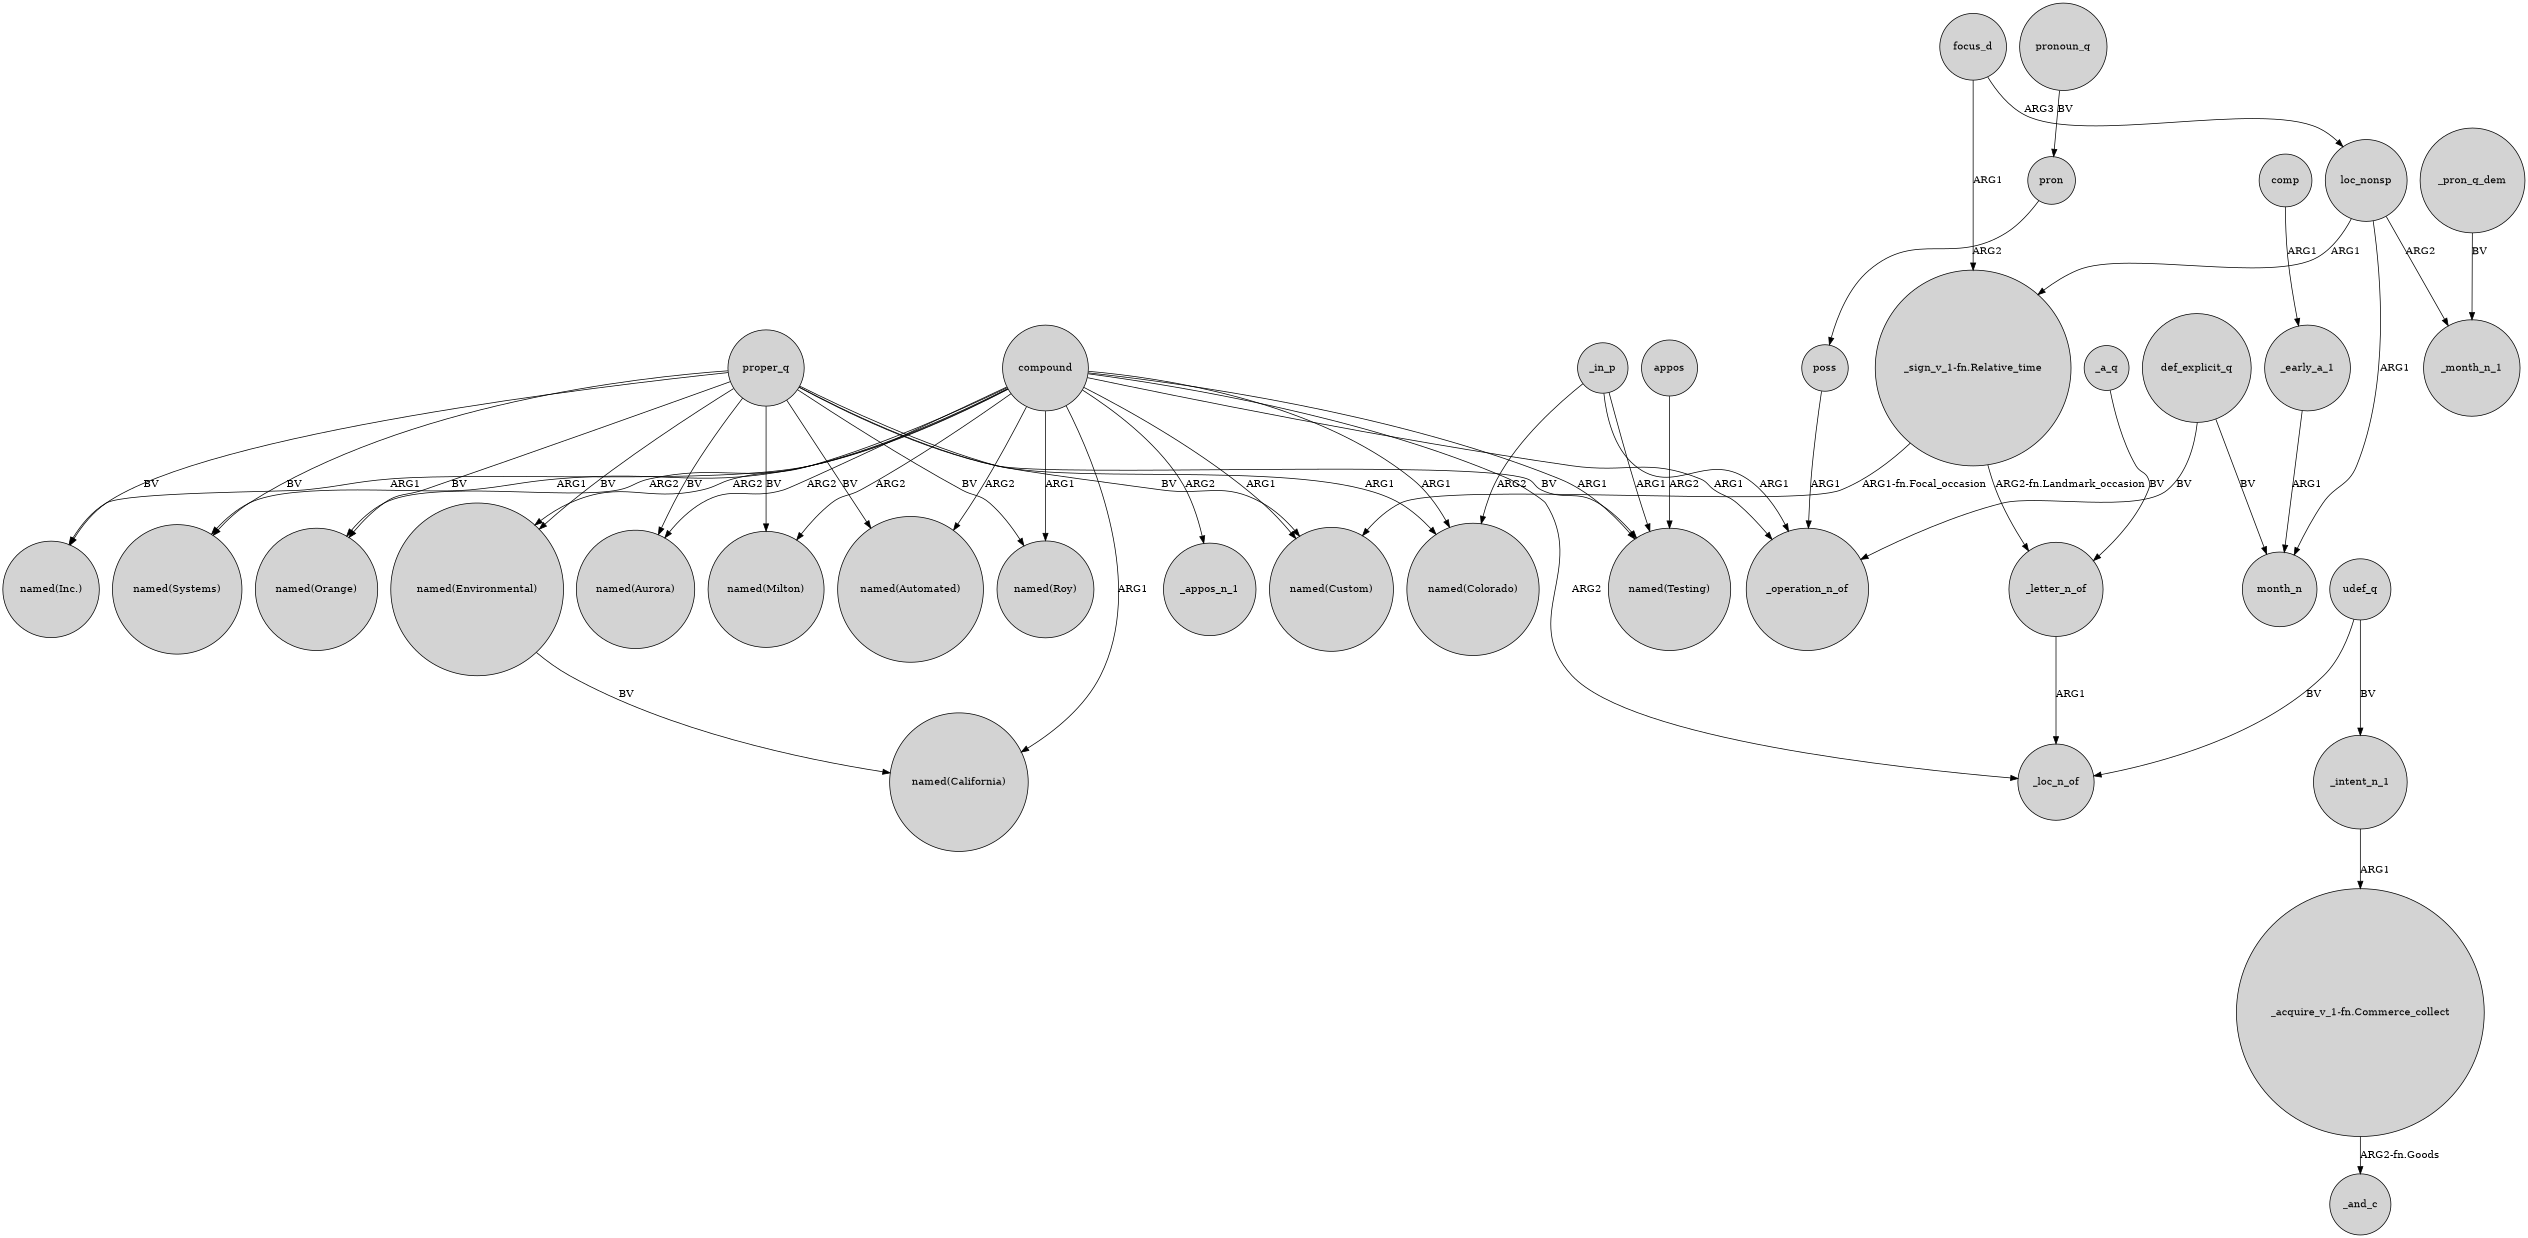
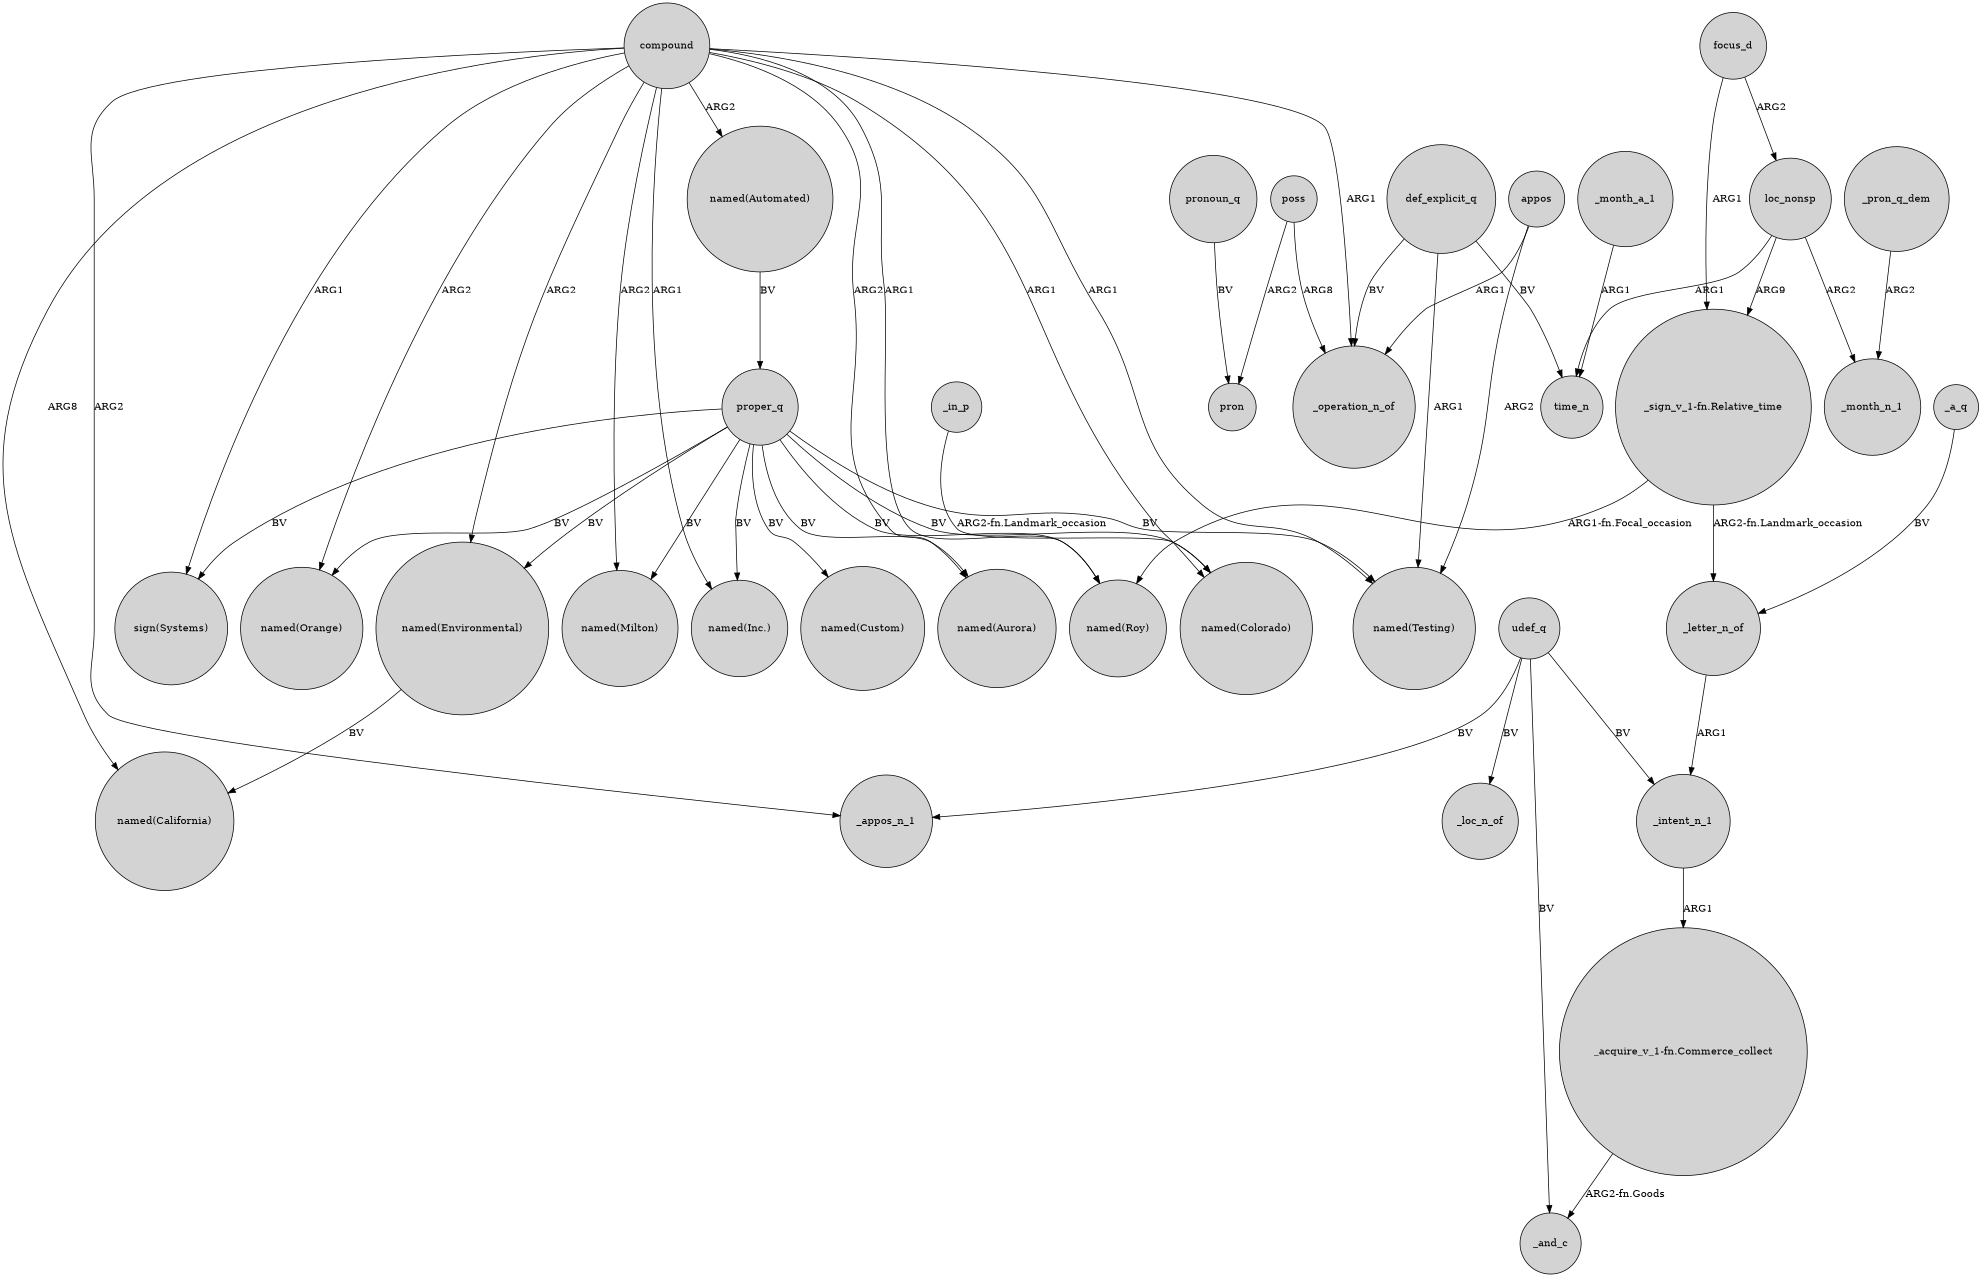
edge "focus_d" -> "loc_nonsp": label "ARG3" -> "ARG2"
node "comp": removed
edge "pron" -> "poss": reversed
edge "loc_nonsp" -> "_sign_v_1-fn.Relative_time": label "ARG1" -> "ARG9"
edge "_pron_q_dem" -> "_month_n_1": label "BV" -> "ARG2"
node "_early_a_1": label "_early_a_1" -> "_month_a_1"
edge "compound" -> "named(Custom)": removed, label "ARG1"
edge "proper_q" -> "named(Automated)": reversed
edge "_in_p" -> "named(Testing)": now "def_explicit_q" -> "named(Testing)"
edge "_in_p" -> "_operation_n_of": now "appos" -> "_operation_n_of"
edge "proper_q" -> "named(Colorado)": label "ARG1" -> "BV"
edge "_in_p" -> "named(Colorado)": label "ARG2" -> "ARG2-fn.Landmark_occasion"
edge "poss" -> "_operation_n_of": label "ARG1" -> "ARG8"
edge "_sign_v_1-fn.Relative_time" -> "named(Custom)": now "_sign_v_1-fn.Relative_time" -> "named(Roy)"
edge "compound" -> "_loc_n_of": removed, label "ARG2"
node "named(Systems)": label "named(Systems)" -> "sign(Systems)"
edge "compound" -> "named(California)": label "ARG1" -> "ARG8"
node "month_n": label "month_n" -> "time_n"
edge "_letter_n_of" -> "_loc_n_of": now "_letter_n_of" -> "_intent_n_1"
edge "udef_q" -> "_appos_n_1": added, label "BV"
edge "udef_q" -> "_and_c": added, label "BV"
